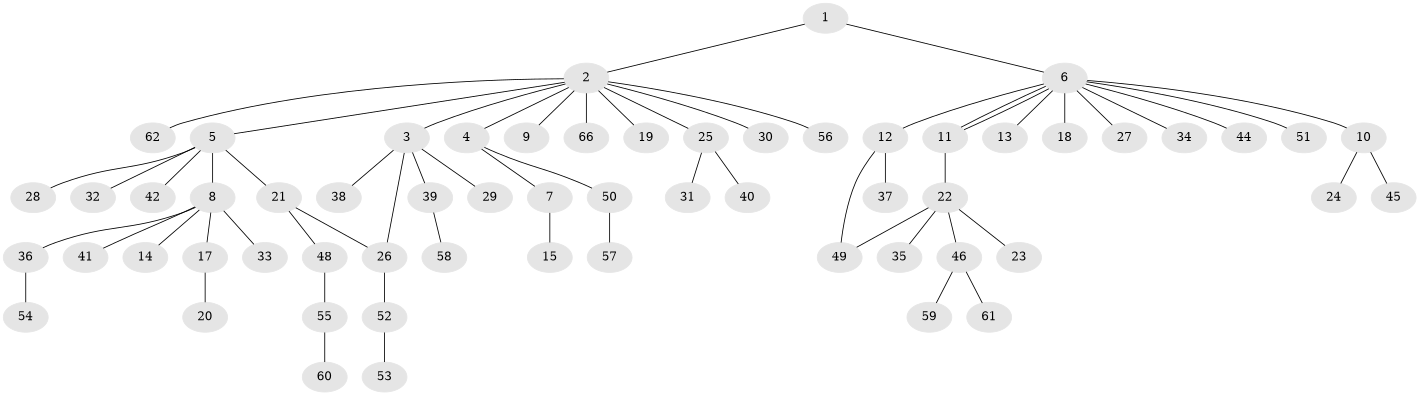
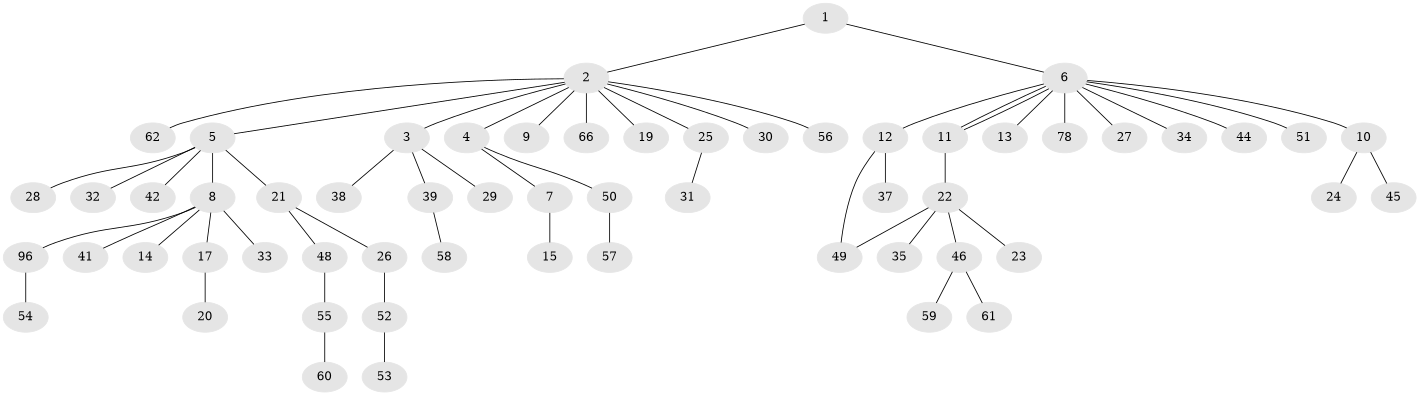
node "18": label "18" -> "78"
edge "3" -- "26": removed
node "40": removed
node "36": label "36" -> "96"
